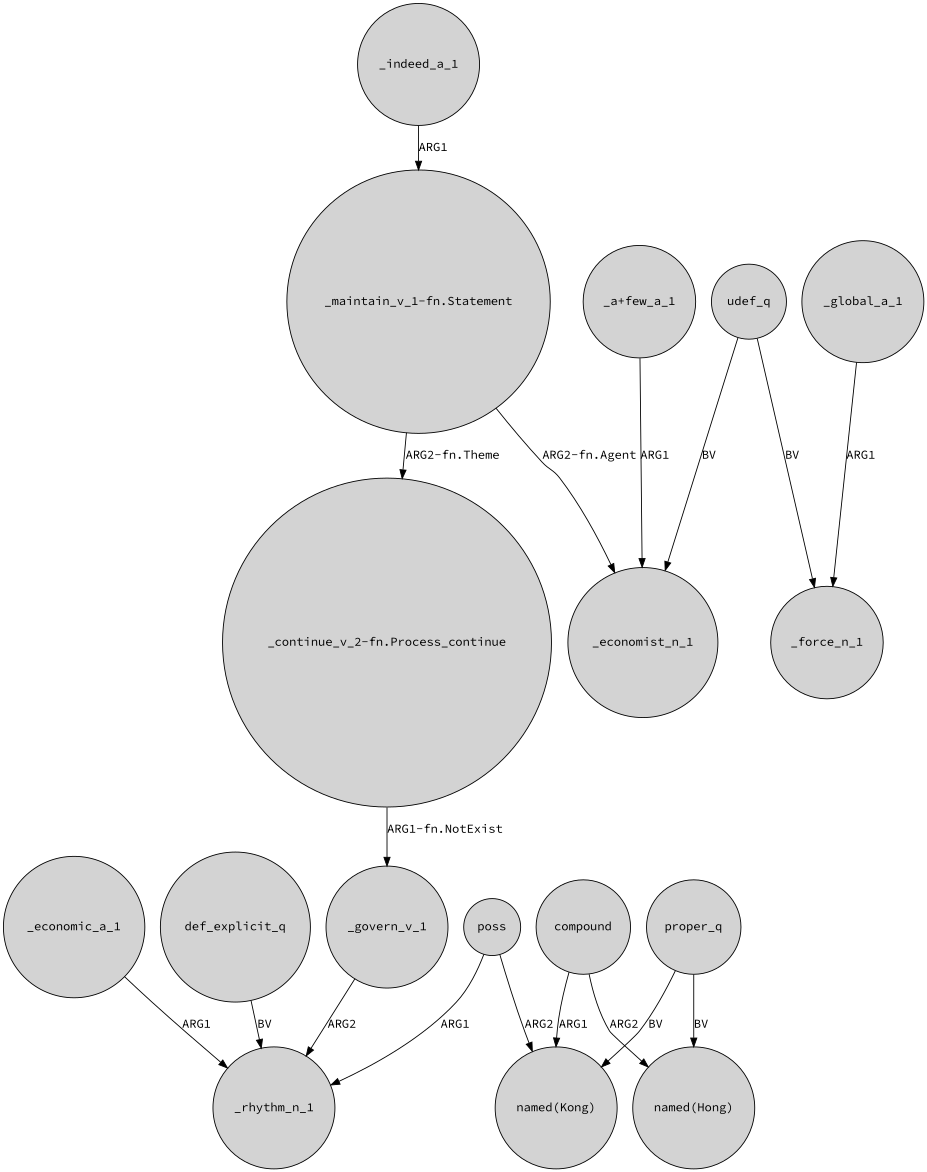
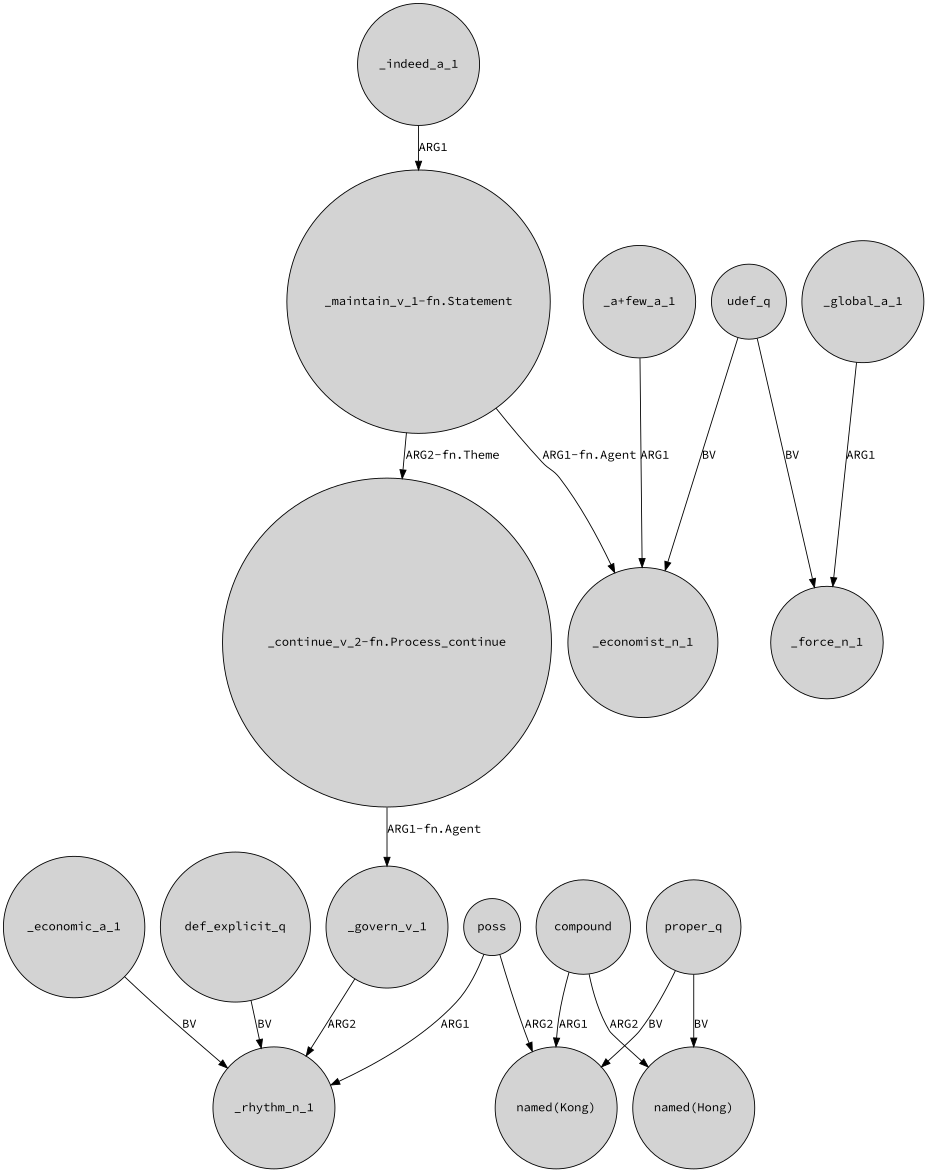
edge "_maintain_v_1-fn.Statement" -> "_economist_n_1": label "ARG2-fn.Agent" -> "ARG1-fn.Agent"
edge "_continue_v_2-fn.Process_continue" -> "_govern_v_1": label "ARG1-fn.NotExist" -> "ARG1-fn.Agent"
edge "_economic_a_1" -> "_rhythm_n_1": label "ARG1" -> "BV"
